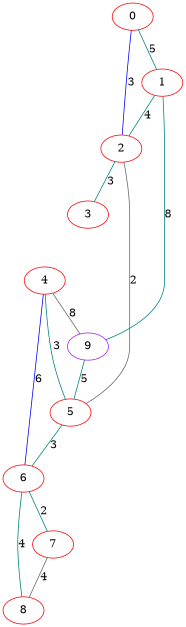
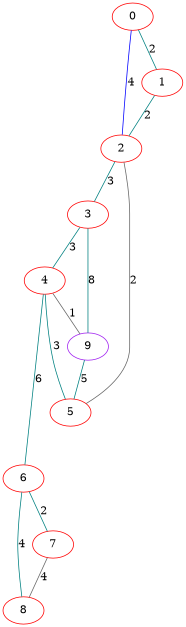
edge "0" -- "1": label "5" -> "2"
edge "0" -- "2": label "3" -> "4"
edge "1" -- "2": label "4" -> "2"
edge "1" -- "9": now "3" -- "9"
edge "3" -- "4": added, label "3"
edge "4" -- "9": label "8" -> "1"
edge "4" -- "6": color blue -> teal
edge "5" -- "6": removed, label "3"
